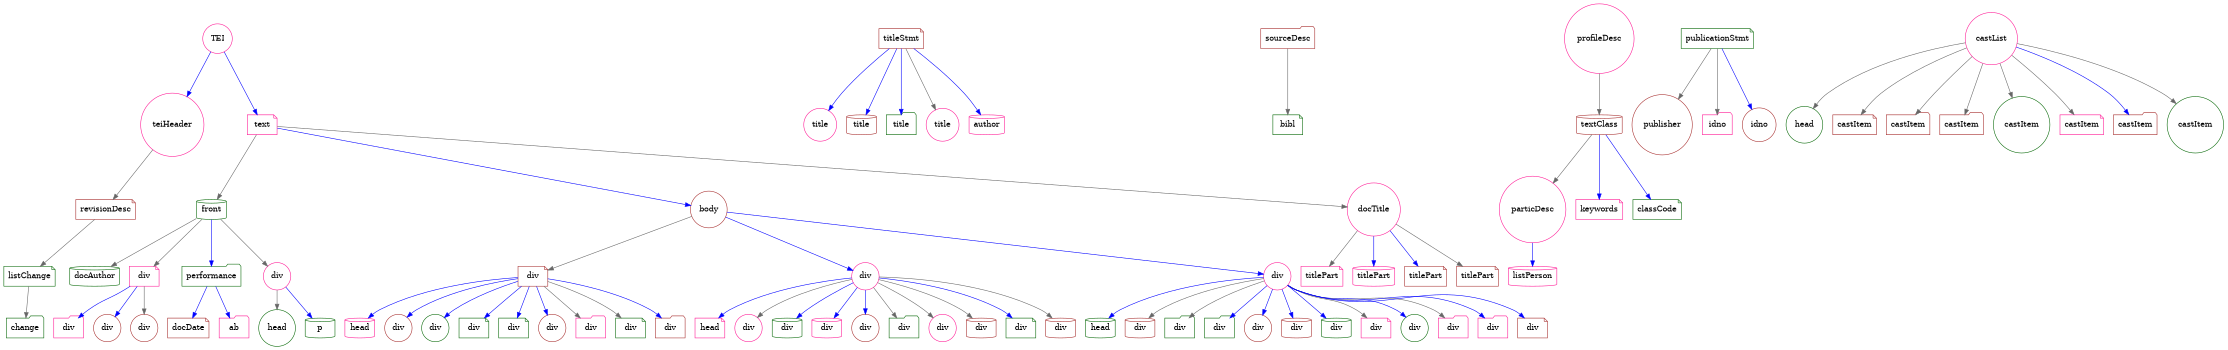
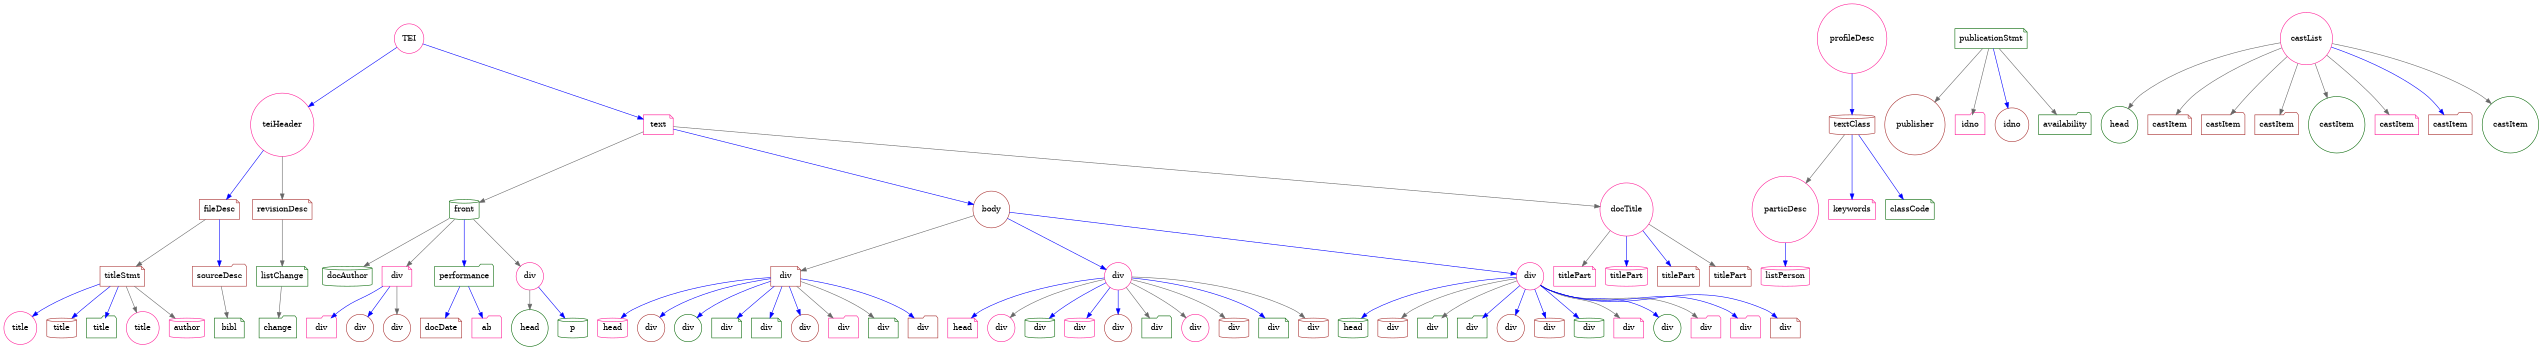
edge "titleStmt" -> "author": color blue -> gray40
edge "profileDesc" -> "textClass": color gray40 -> blue
node "availability": added
node "fileDesc": added
